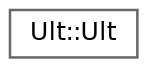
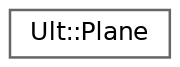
node "Ult::Ult": label "Ult::Ult" -> "Ult::Plane"
